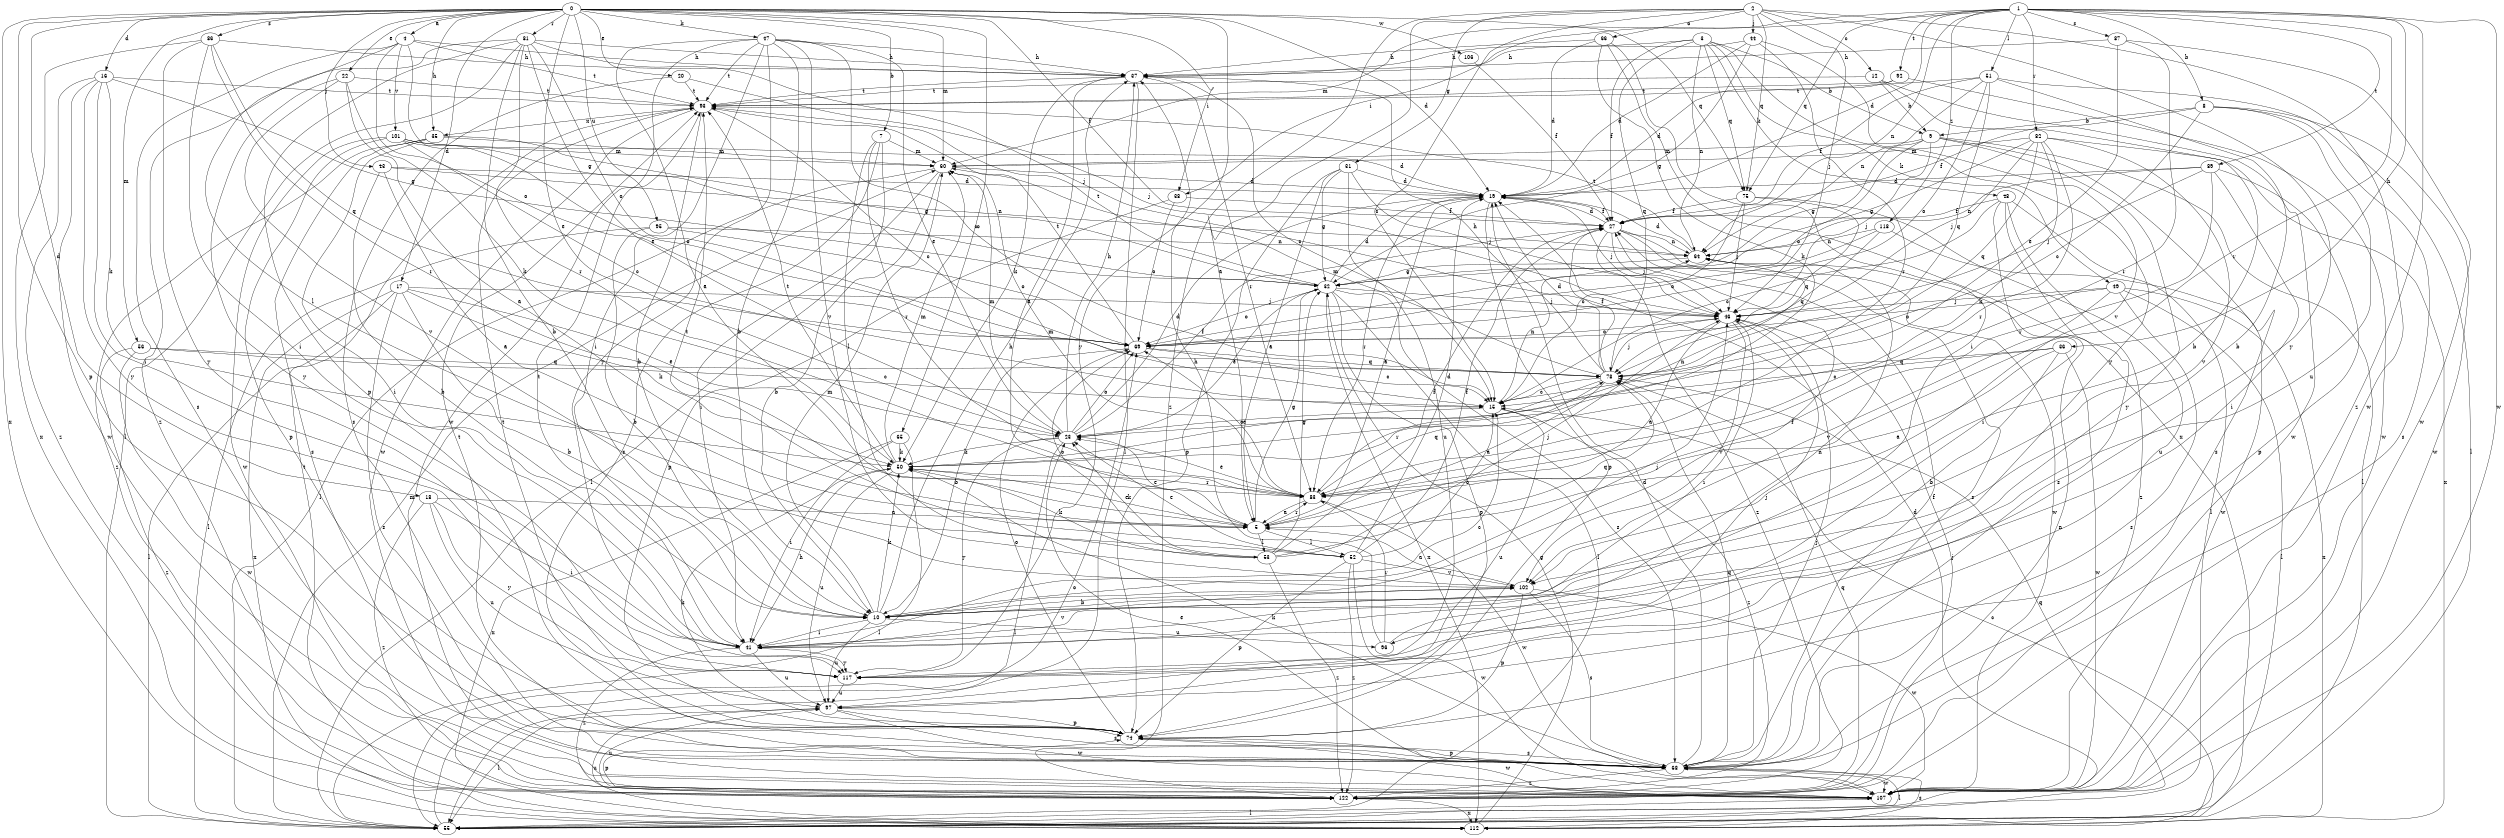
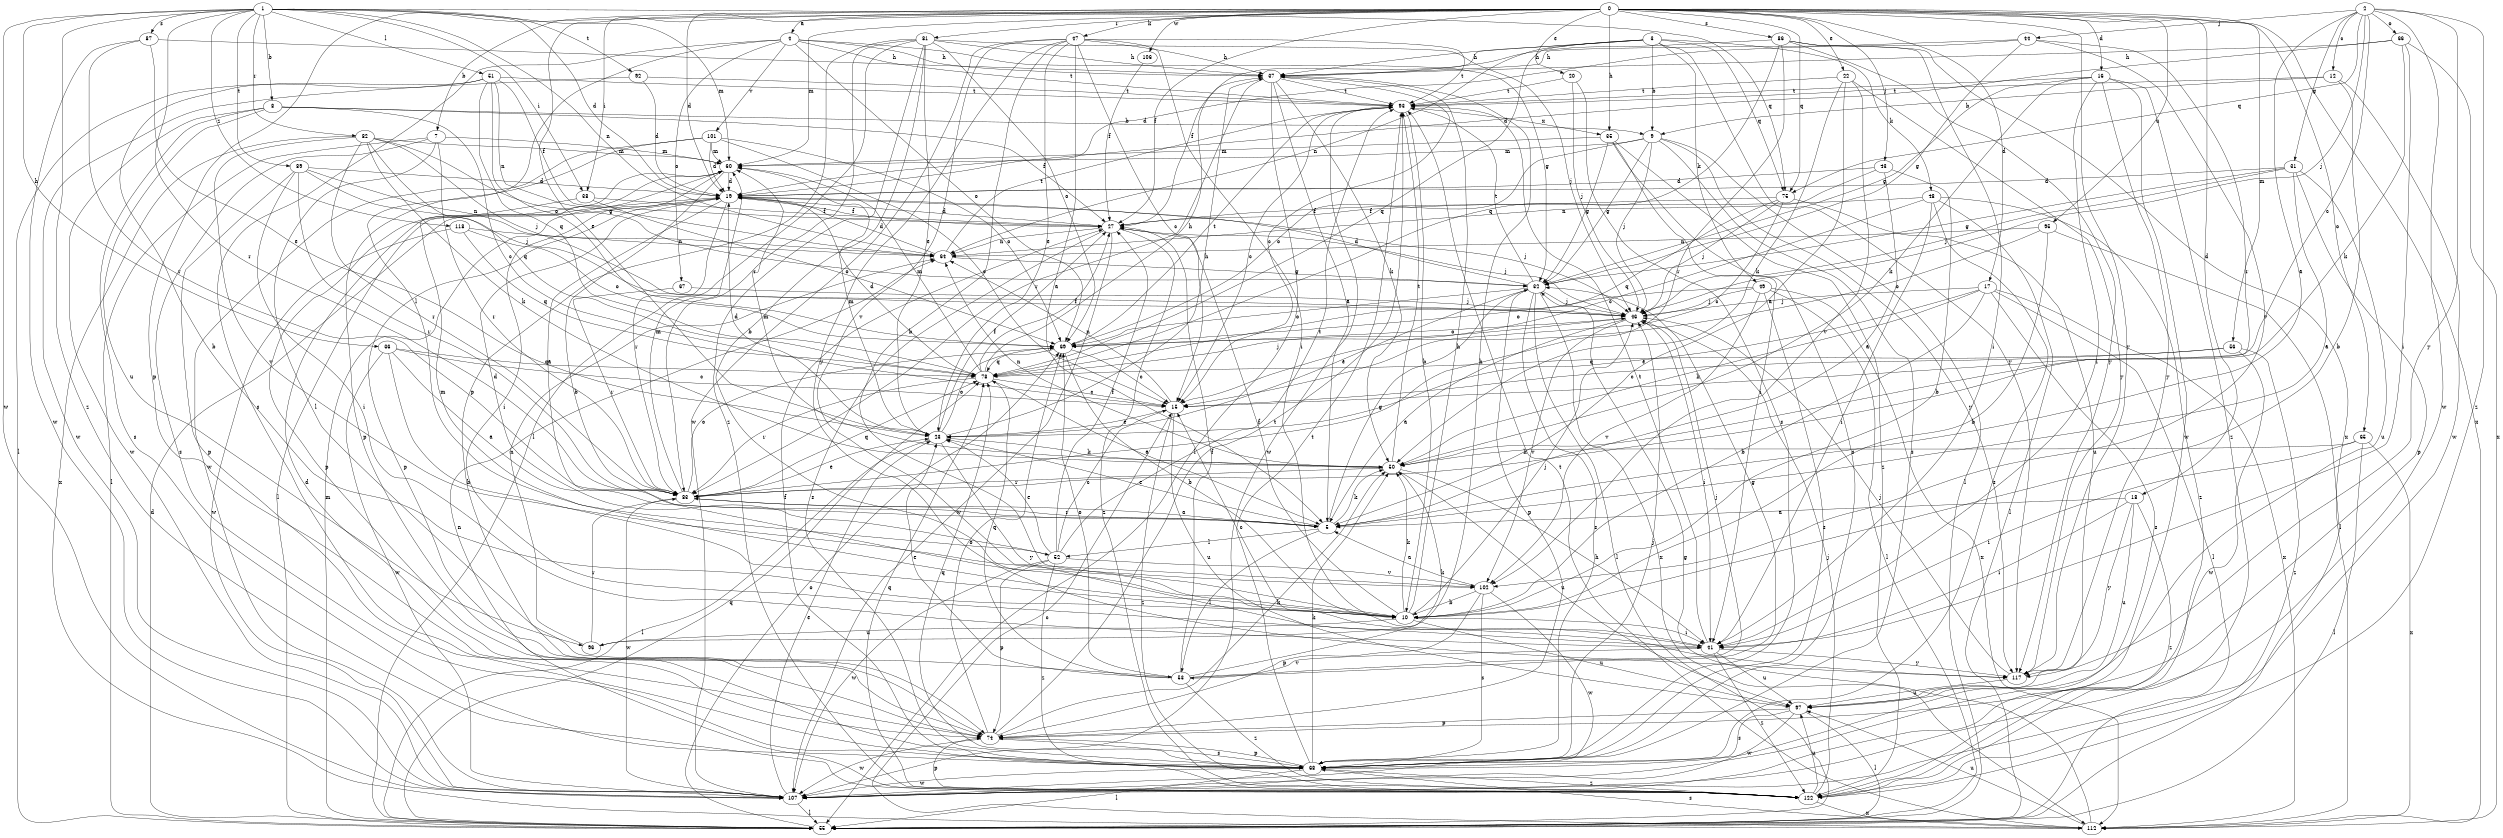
node "67": added
edge "41" -> "102": now "41" -> "53"
